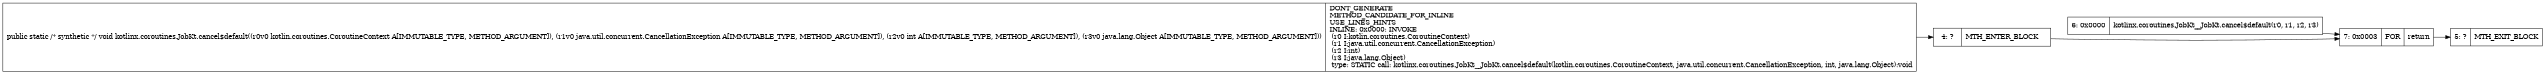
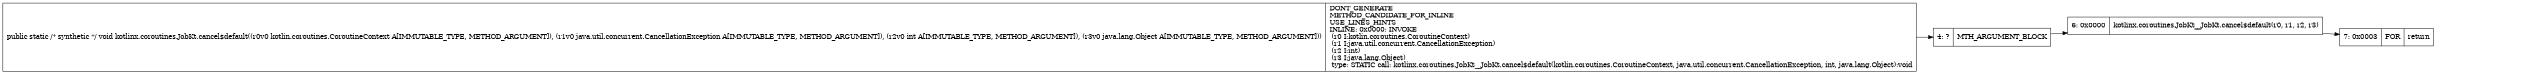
node "4: ?": text "MTH_ENTER_BLOCK" -> "MTH_ARGUMENT_BLOCK"
node "5: ?": removed
edge "4: ?" -> "7: 0x0003": now "4: ?" -> "6: 0x0000"
